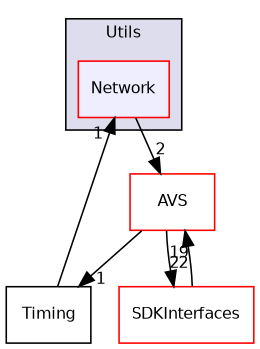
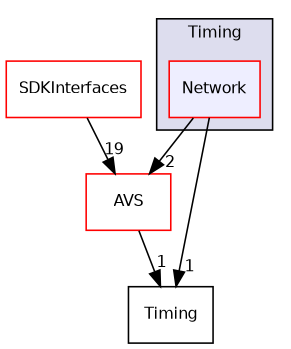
cluster "Utils": label "Utils" -> "Timing"
edge "Timing" -> "Network": reversed
edge "AVS" -> "SDKInterfaces": removed
